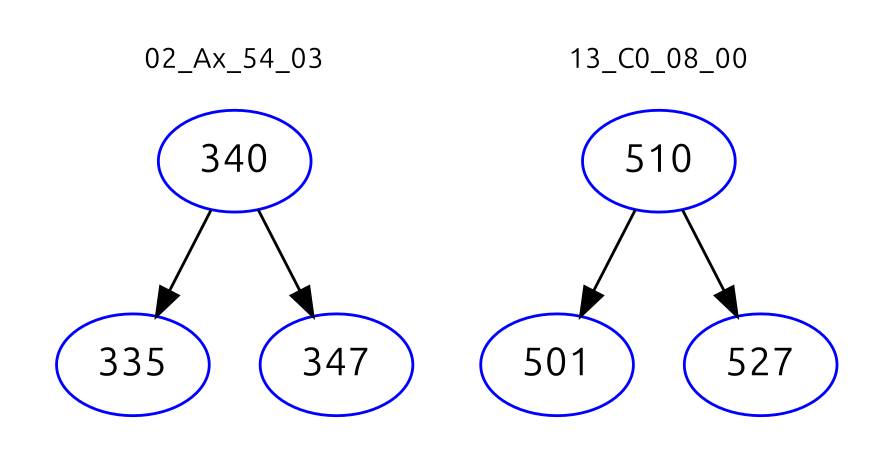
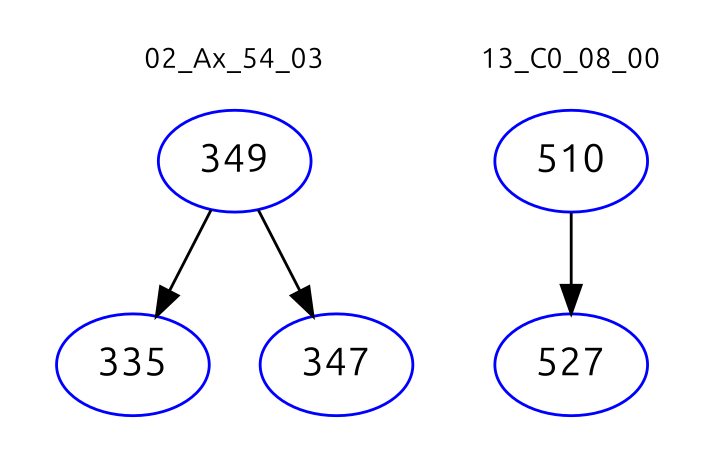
node "340": label "340" -> "349"
node "501": removed
